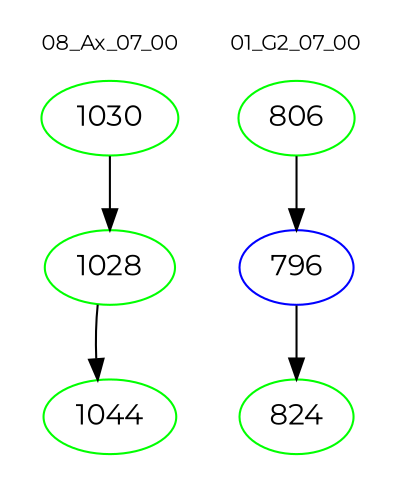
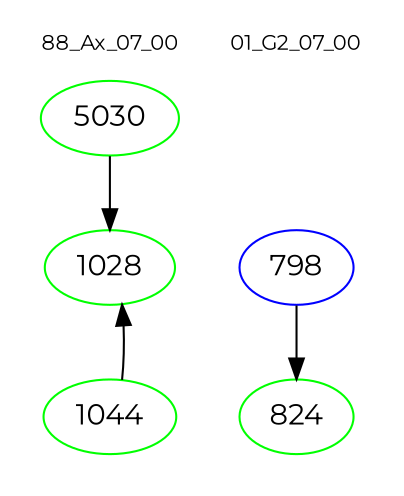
cluster "08_Ax_07_00": label "08_Ax_07_00" -> "88_Ax_07_00"
node "1030": label "1030" -> "5030"
node "806": removed
node "796": label "796" -> "798"
edge "1028" -> "1044": reversed
